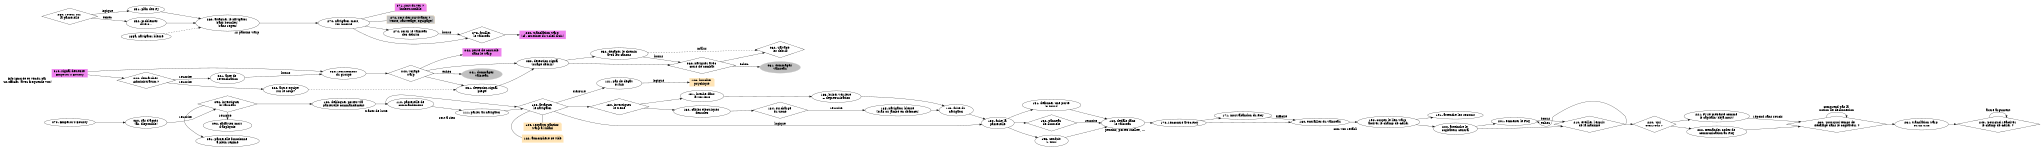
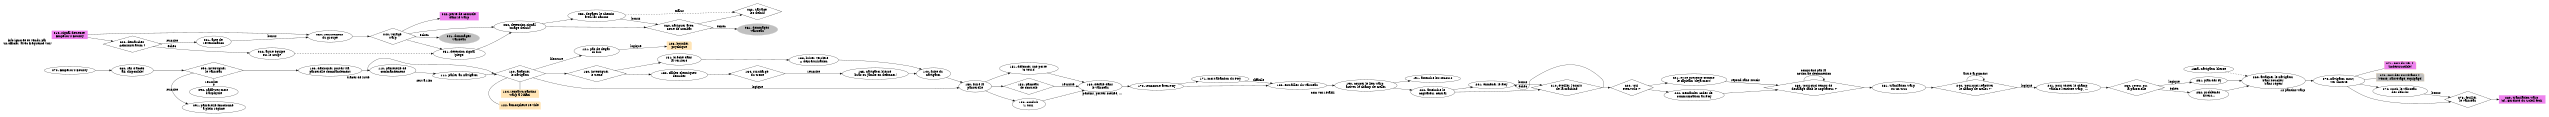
edge "020: demarches Administratum ?" -> "022: autre équipe sur le coup?": label "reussite" -> "echec"
node "241: pour tester le champ, vaincre l'entitée warp, ...": added
